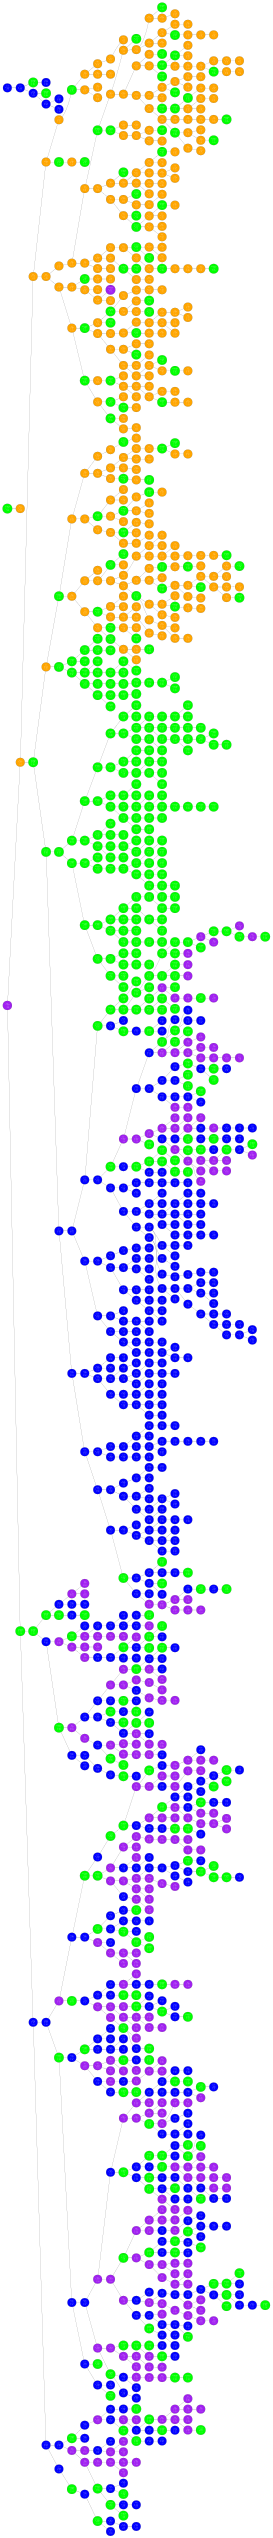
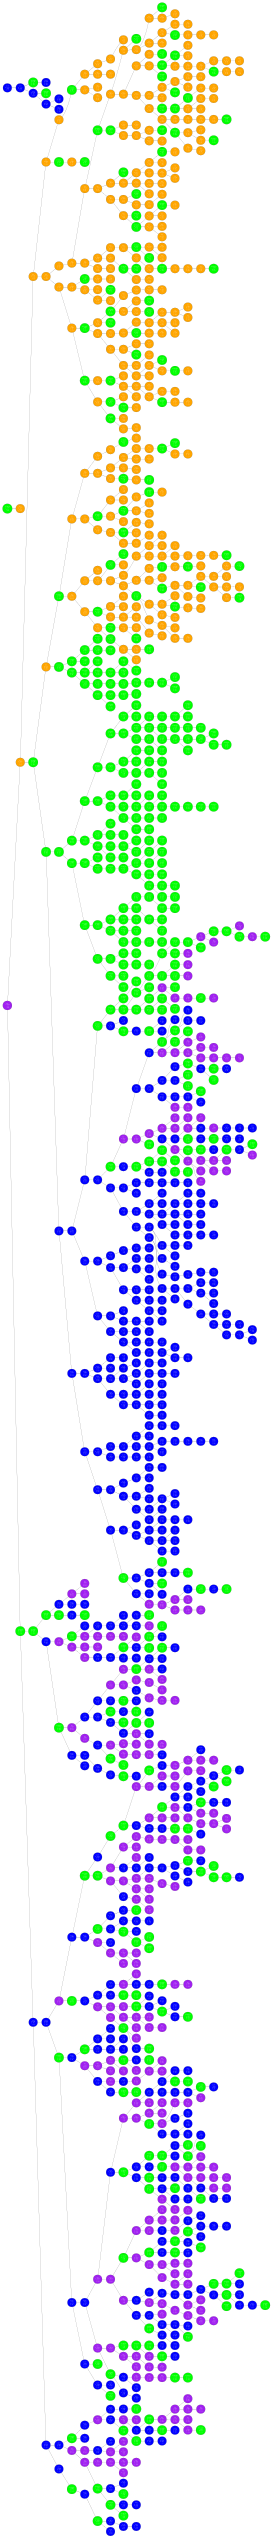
node "rectangle p: 1337 X: 66 Y: 134": fillcolor purple -> green
